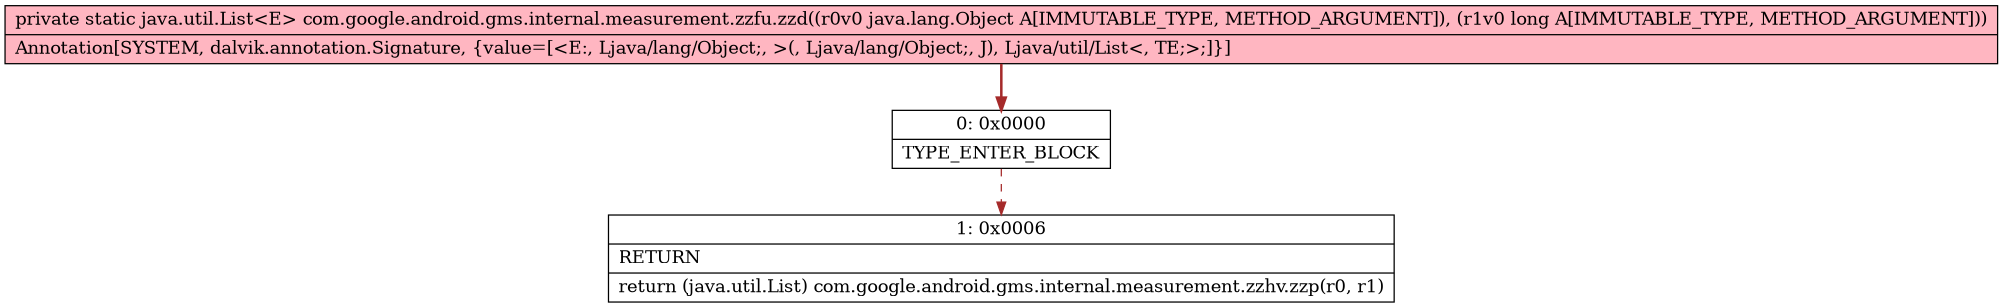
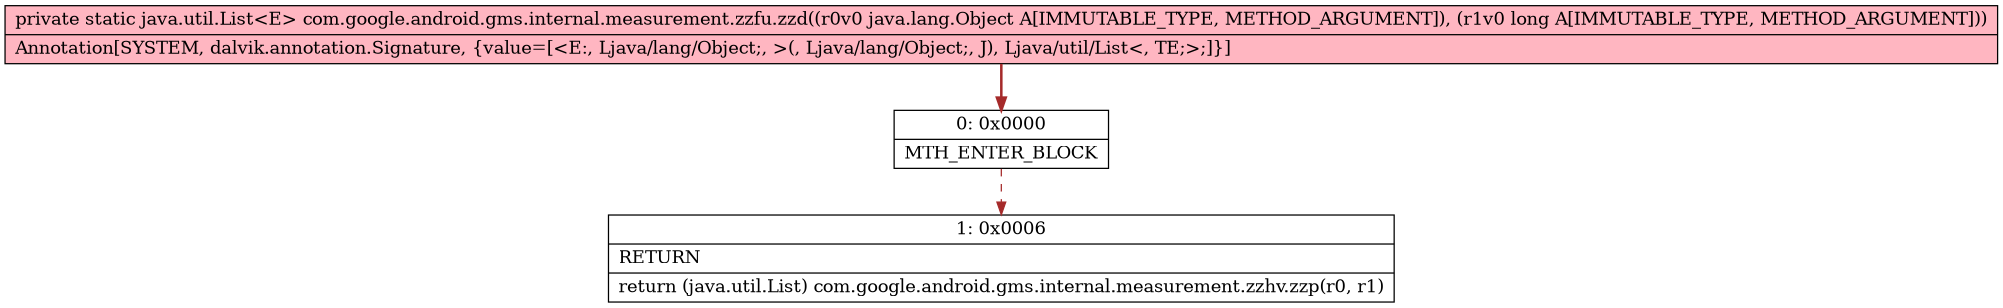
node "0: 0x0000": text "TYPE_ENTER_BLOCK" -> "MTH_ENTER_BLOCK"
